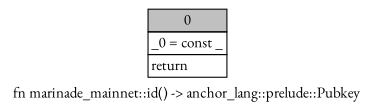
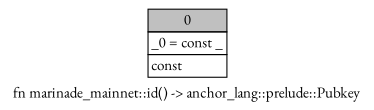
node "0": text "return" -> "const"
